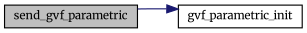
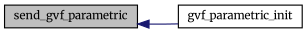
edge "send_gvf_parametric" -> "gvf_parametric_init": reversed
